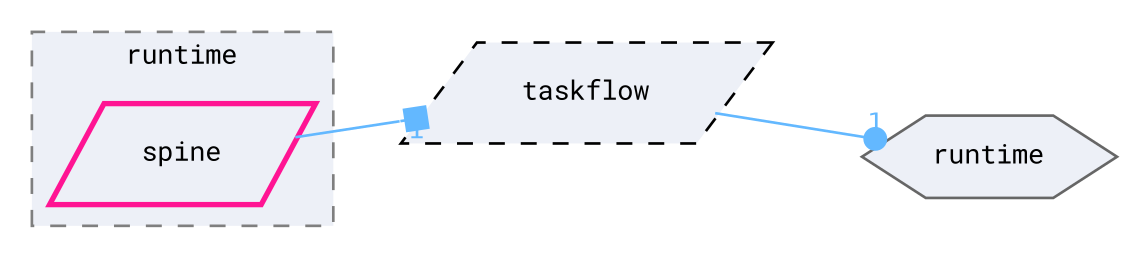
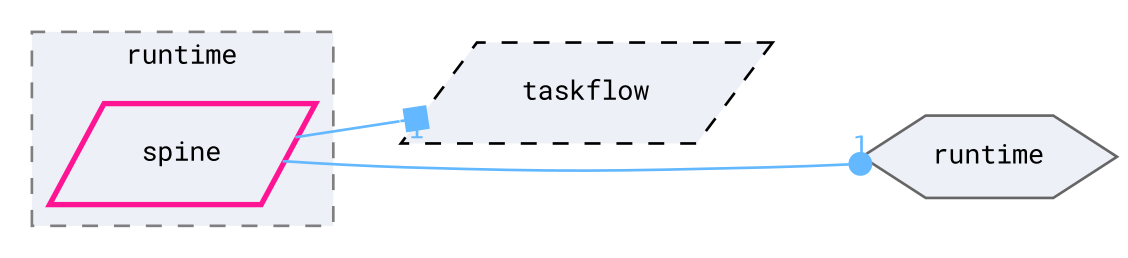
edge "taskflow" -> "runtime": now "spine" -> "runtime"
